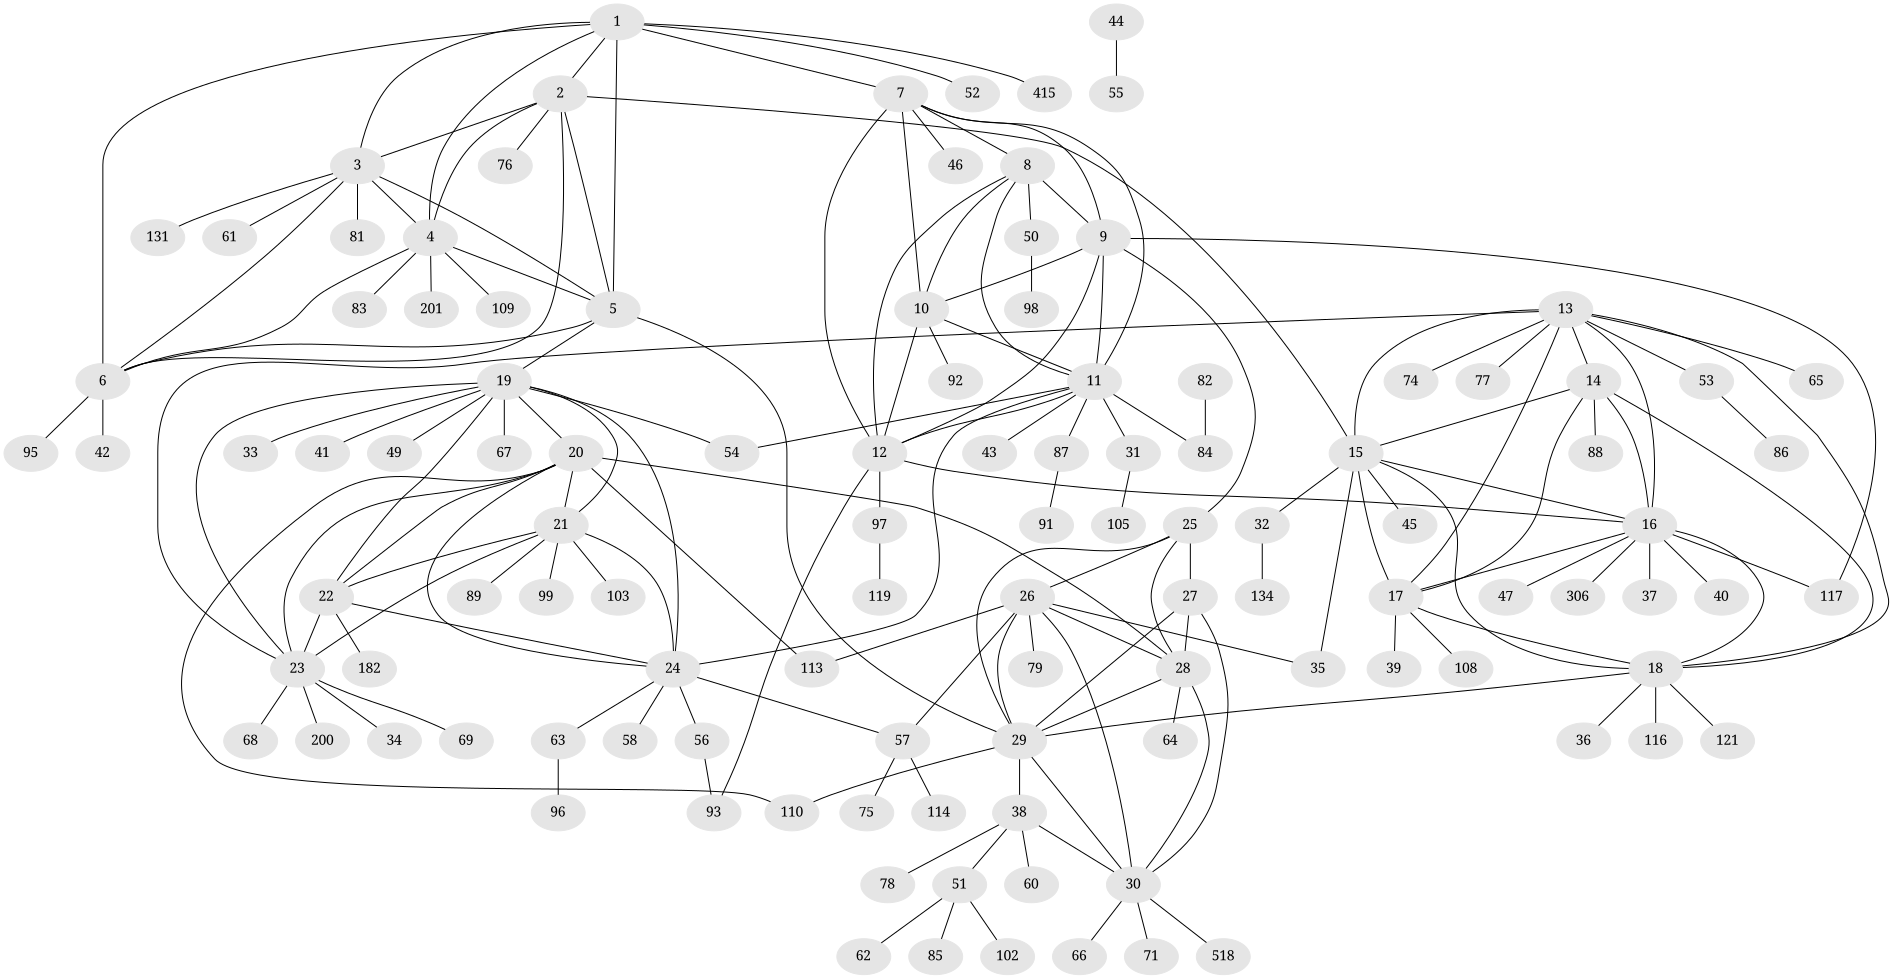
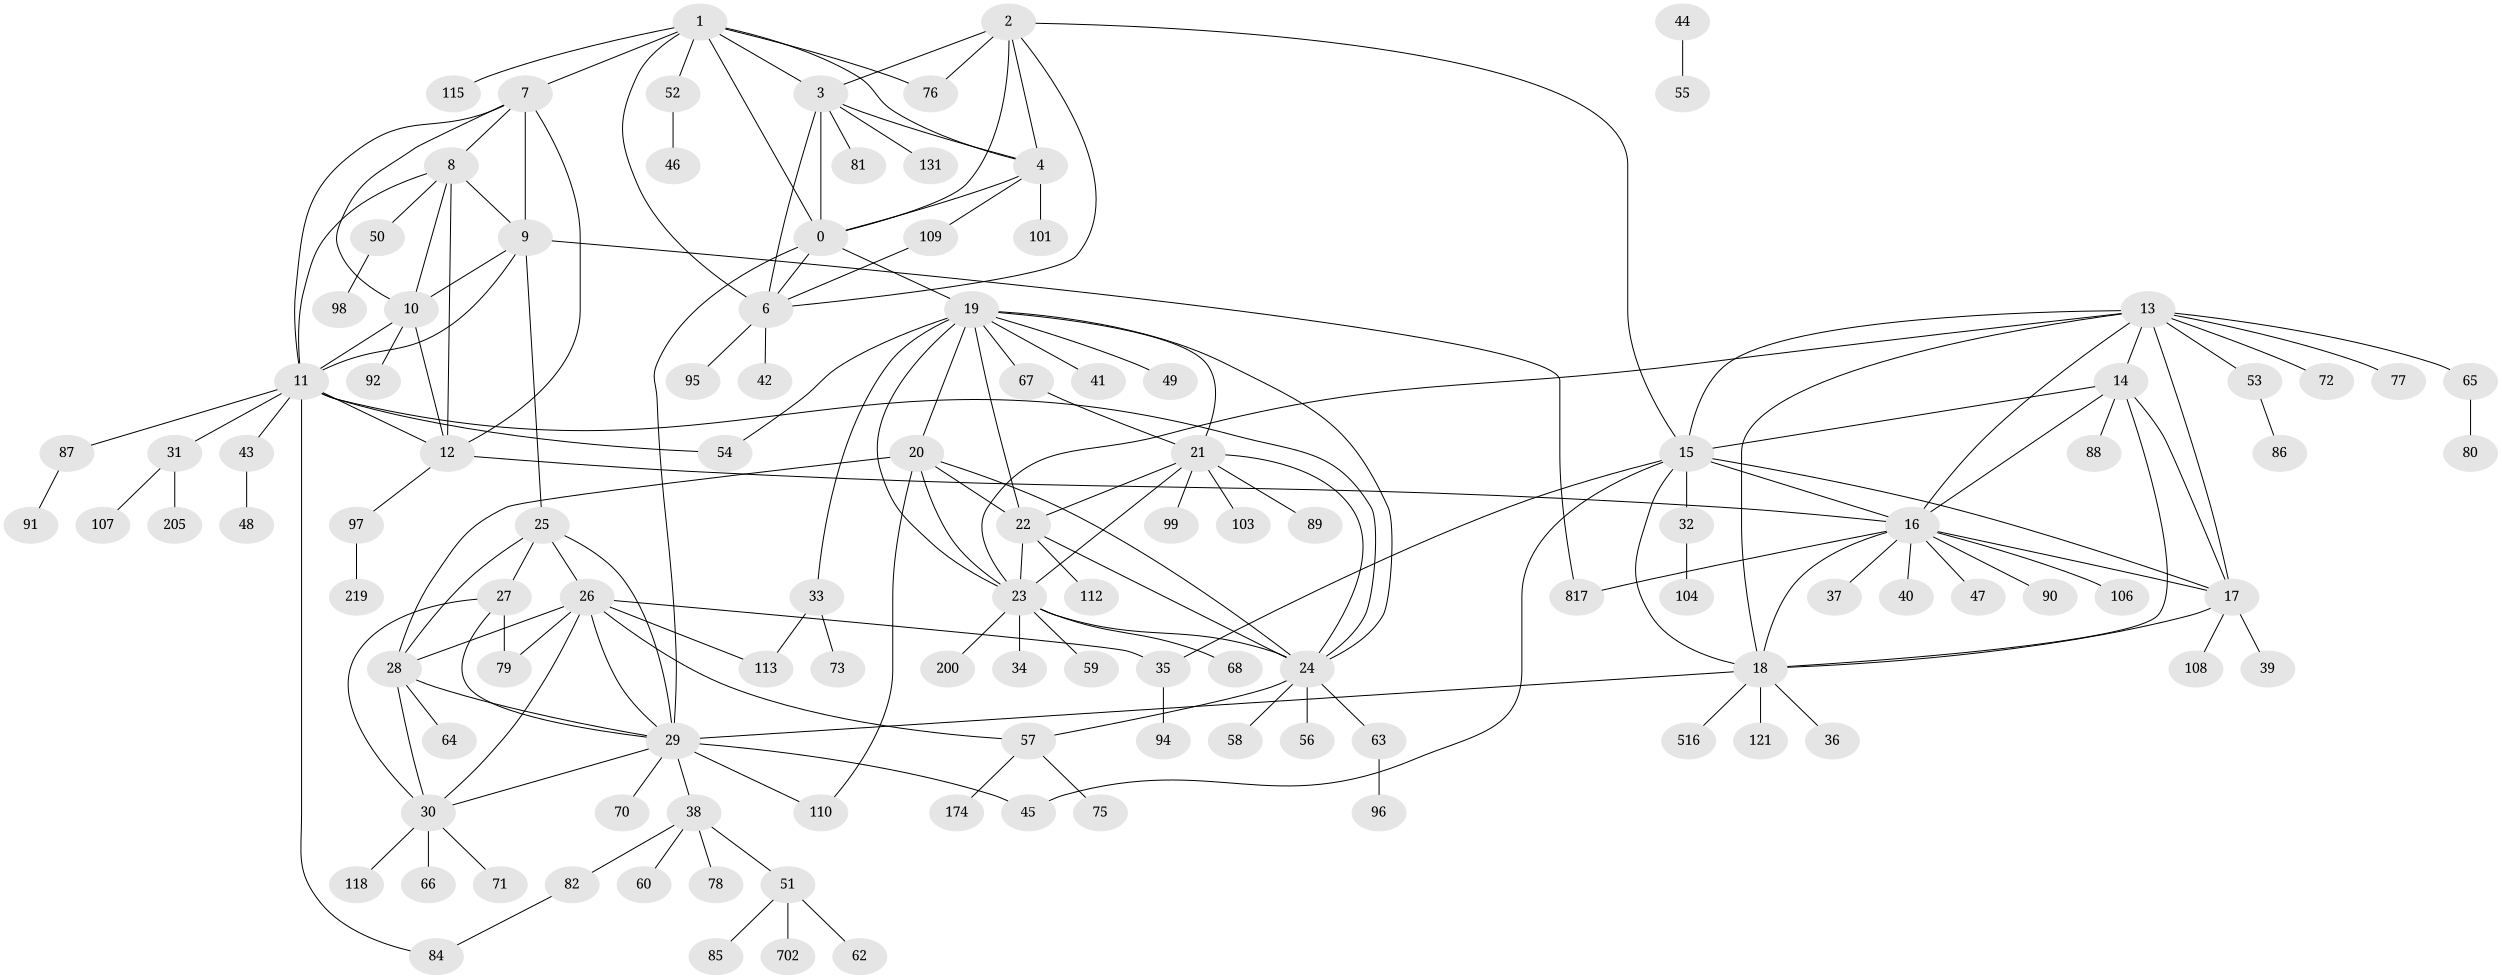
edge "1" -- "2": now "1" -- "76"
node "415": label "415" -> "115"
edge "7" -- "46": now "52" -- "46"
node "61": removed
node "83": removed
node "201": label "201" -> "101"
node "5": label "5" -> "0"
edge "4" -- "6": now "109" -- "6"
edge "9" -- "12": removed
node "74": label "74" -> "72"
node "80": added
edge "20" -- "21": now "67" -- "21"
node "107": added
node "48": added
node "105": label "105" -> "205"
edge "20" -- "113": now "33" -- "113"
node "119": label "119" -> "219"
node "134": label "134" -> "104"
node "306": label "306" -> "106"
node "117": label "117" -> "817"
node "90": added
edge "27" -- "28": now "27" -- "79"
edge "23" -- "24": added
node "182": label "182" -> "112"
node "73": added
node "69": label "69" -> "59"
node "94": added
node "116": label "116" -> "516"
edge "29" -- "45": added
node "70": added
node "93": removed
node "114": label "114" -> "174"
edge "38" -- "30": now "38" -- "82"
node "102": label "102" -> "702"
node "518": label "518" -> "118"
